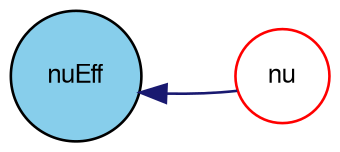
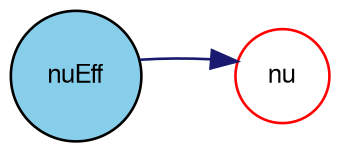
edge "nu" -> "nuEff": reversed
